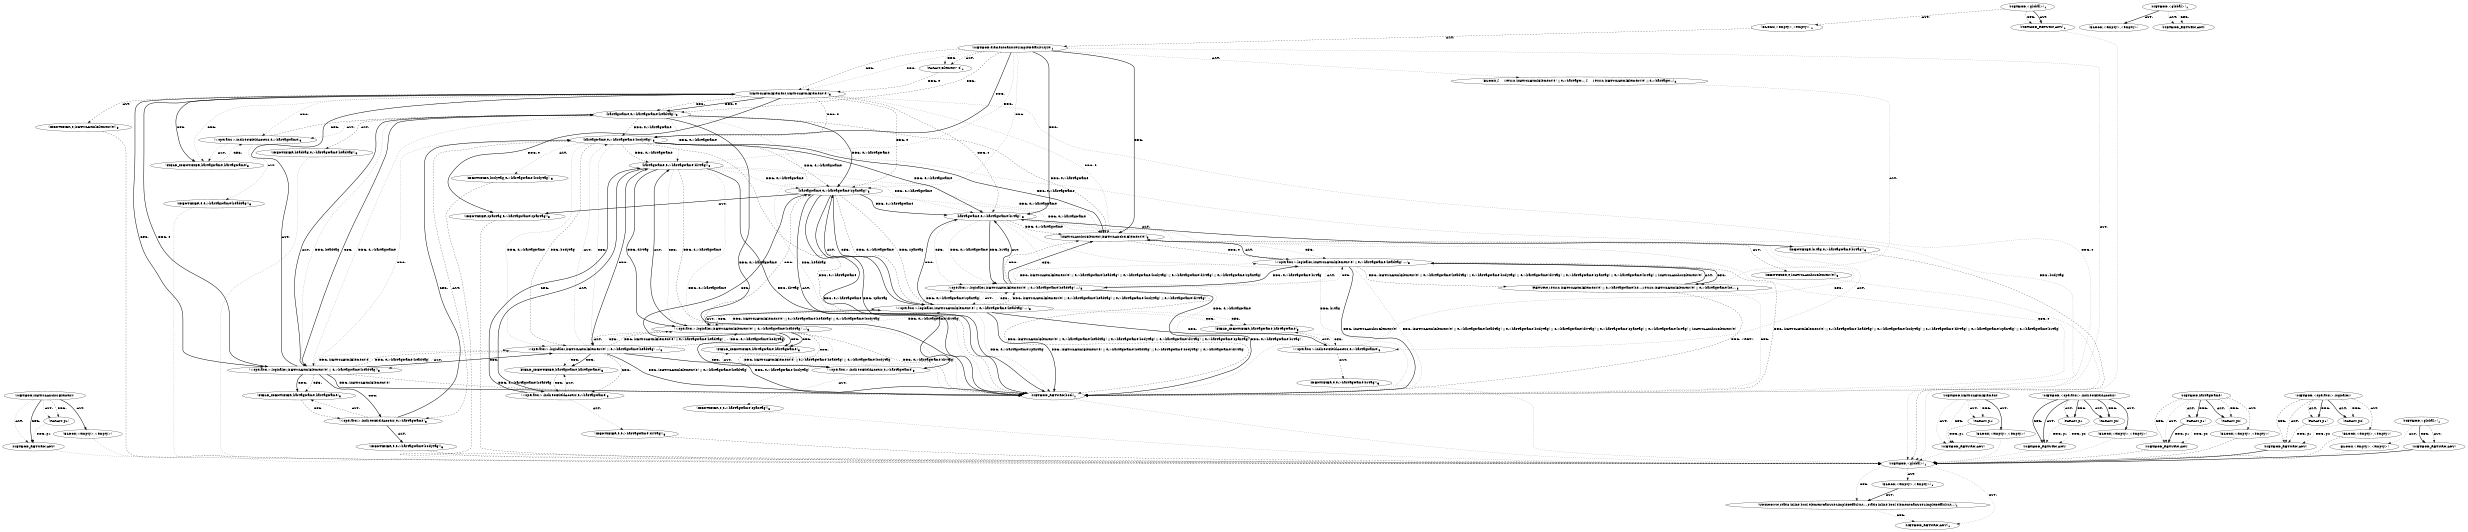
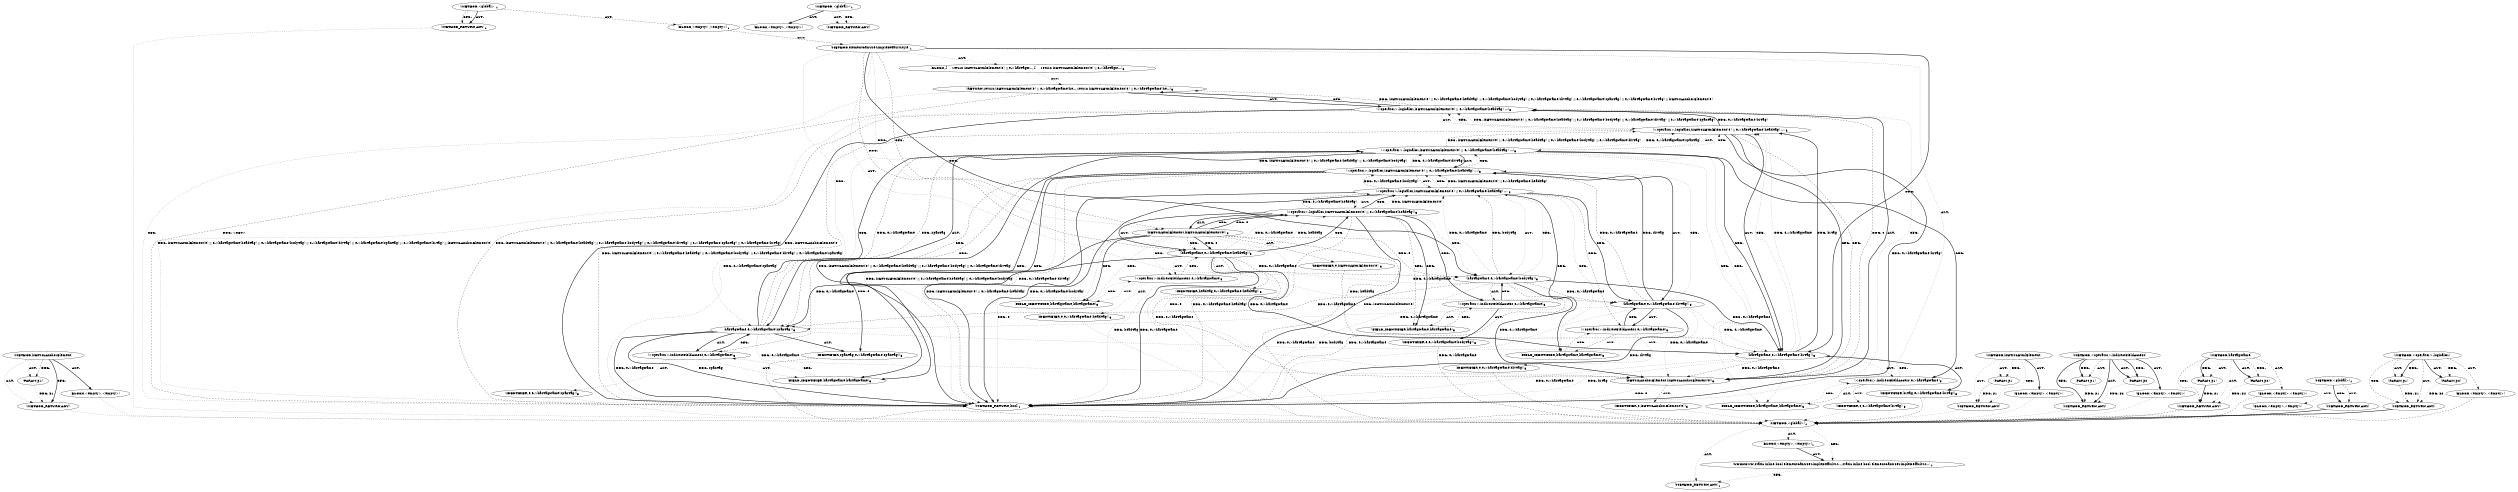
node "(PARAM,Element* e)": removed
edge "(METHOD,elementCanUseSimpleDefaultStyle)" -> "(hasTagName,e->hasTagName(divTag))": label "DDG: " -> "AST: "
edge "(METHOD,elementCanUseSimpleDefaultStyle)" -> "(isHTMLAnchorElement,isHTMLAnchorElement(e))": removed, label "DDG:"
edge "(isHTMLHtmlElement,isHTMLHtmlElement(e))" -> "(hasTagName,e->hasTagName(spanTag))": removed, label "DDG: e"
edge "(isHTMLHtmlElement,isHTMLHtmlElement(e))" -> "(hasTagName,e->hasTagName(brTag))": label "DDG: e" -> "DDG: headTag"
node "(IDENTIFIER,bodyTag,e->hasTagName(bodyTag))": removed
edge "(hasTagName,e->hasTagName(spanTag))" -> "(hasTagName,e->hasTagName(brTag))": style bold -> dotted
edge "(isHTMLAnchorElement,isHTMLAnchorElement(e))" -> "(METHOD_RETURN,bool)": label "CFG: e" -> "DDG: e"
edge "(hasTagName,e->hasTagName(headTag))" -> "(hasTagName,e->hasTagName(brTag))": added, label "DDG: e->hasTagName"
